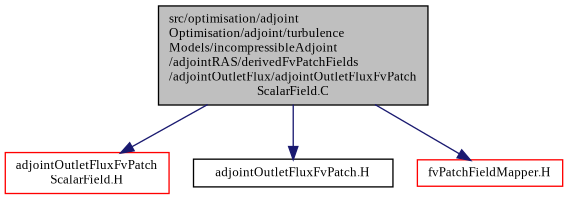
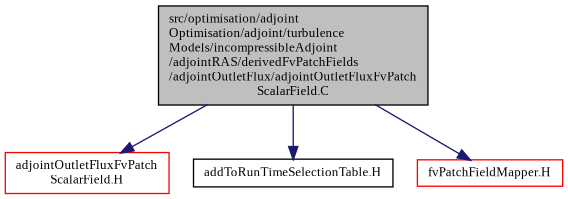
node "adjointOutletFluxFvPatch.H": label "adjointOutletFluxFvPatch.H" -> "addToRunTimeSelectionTable.H"
